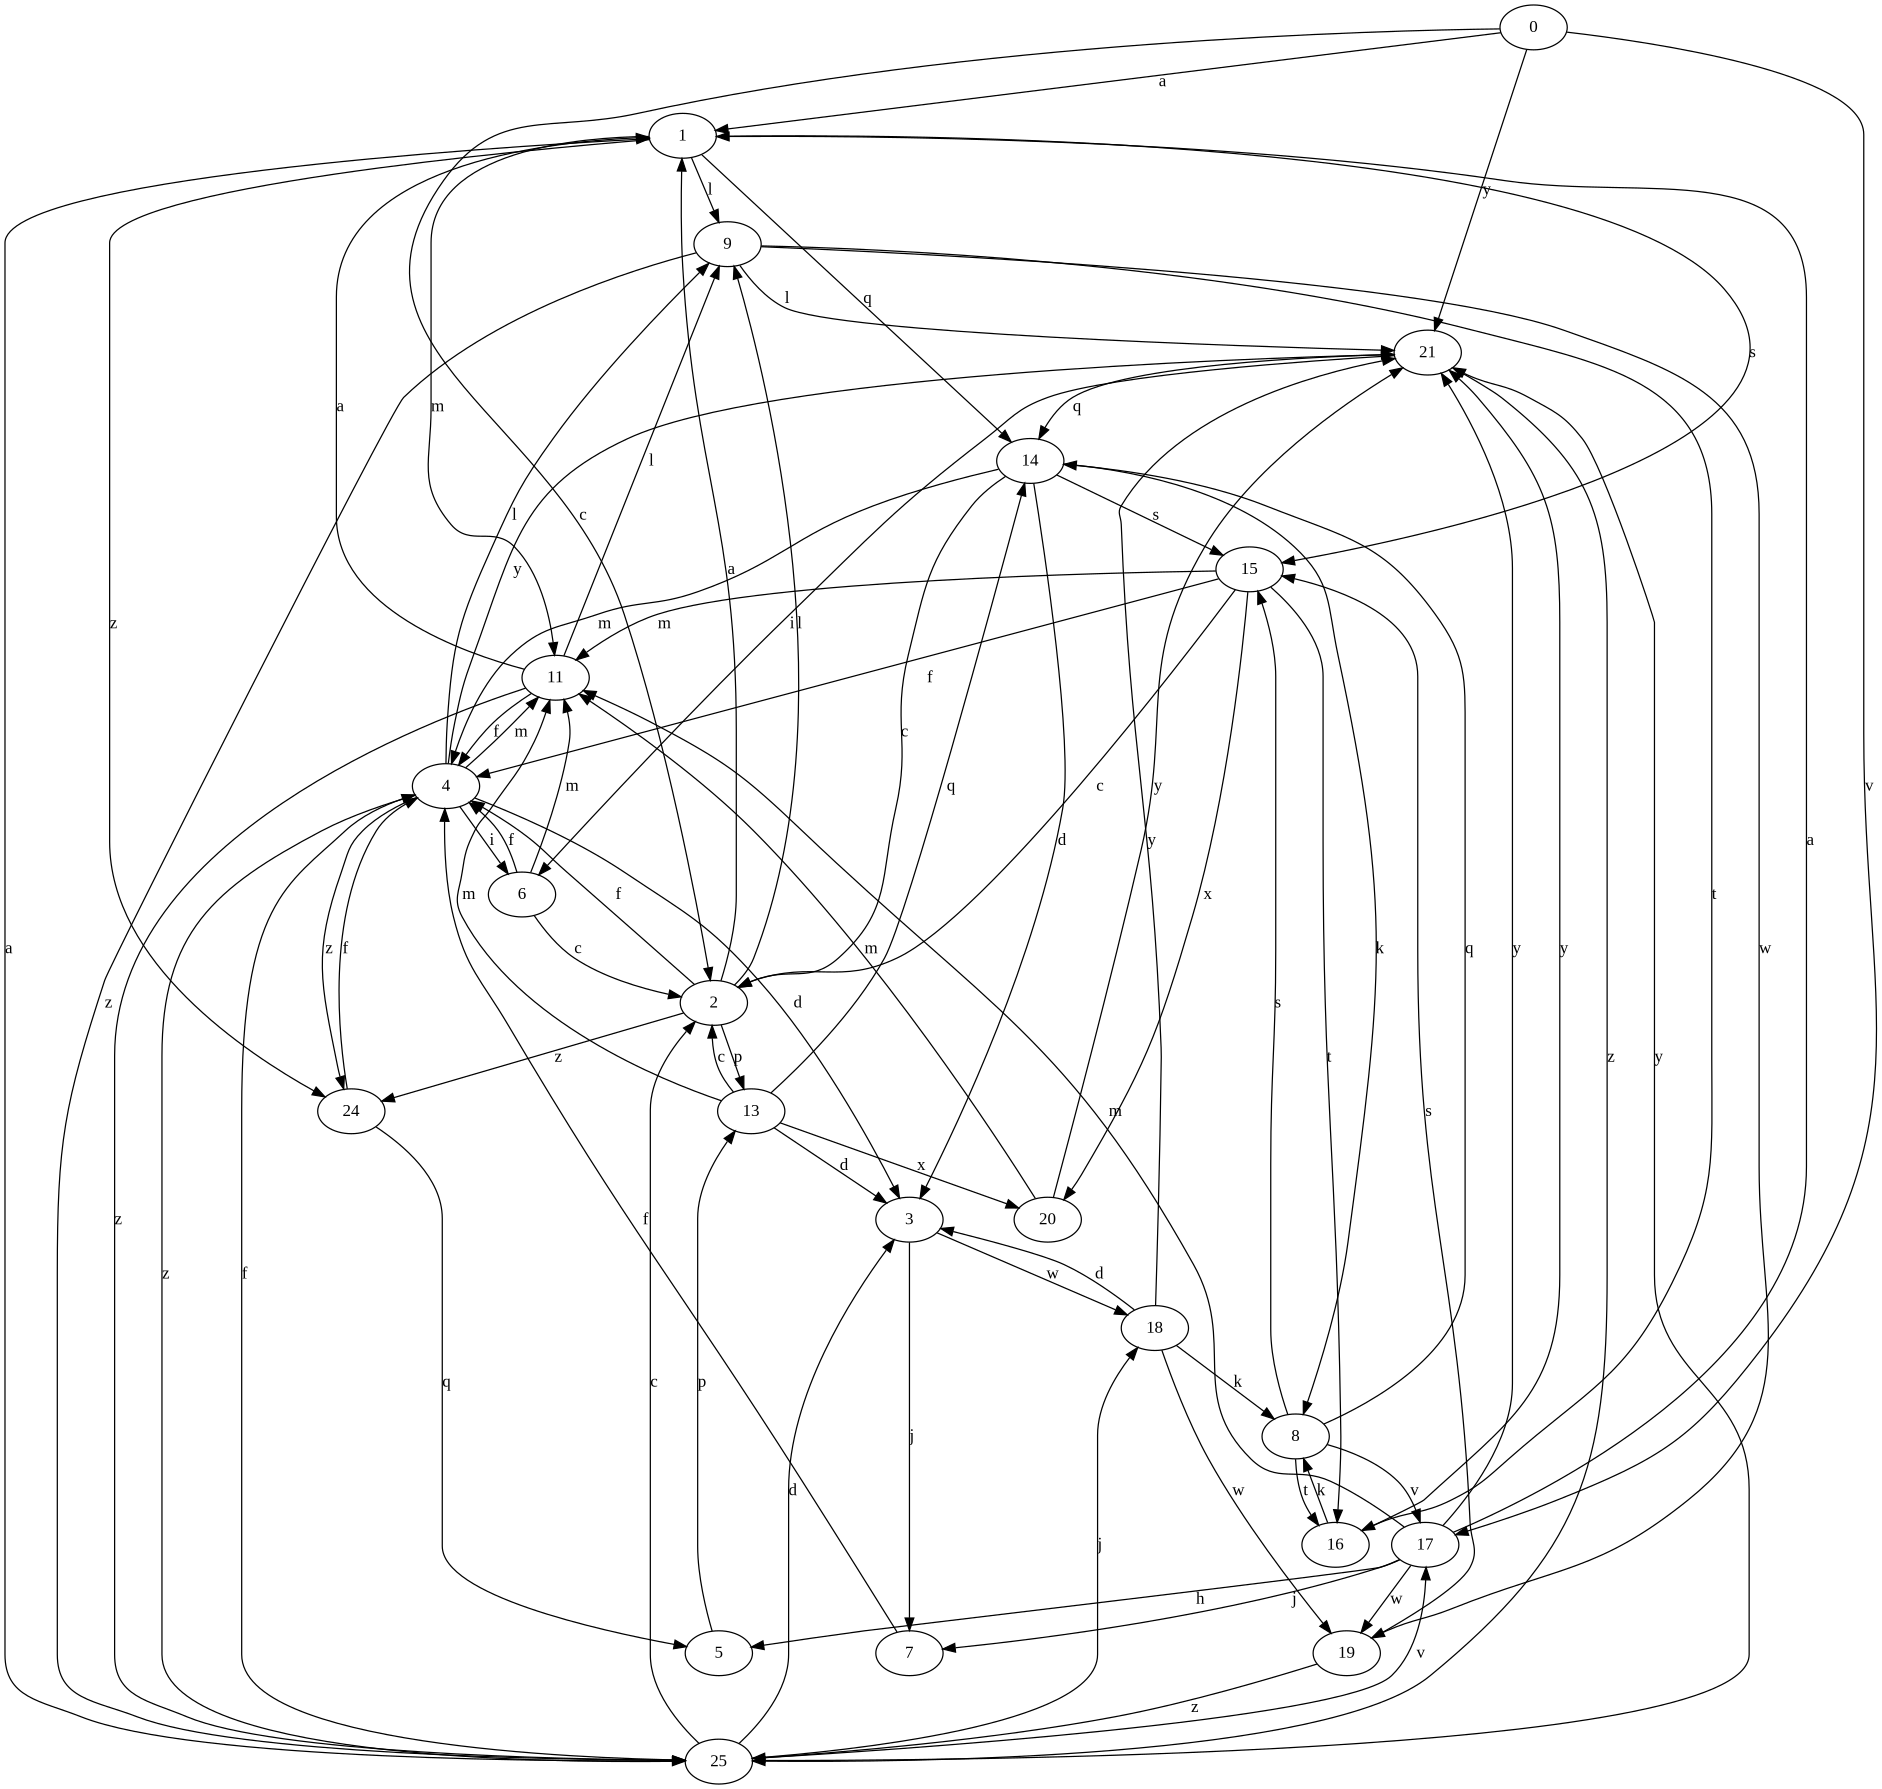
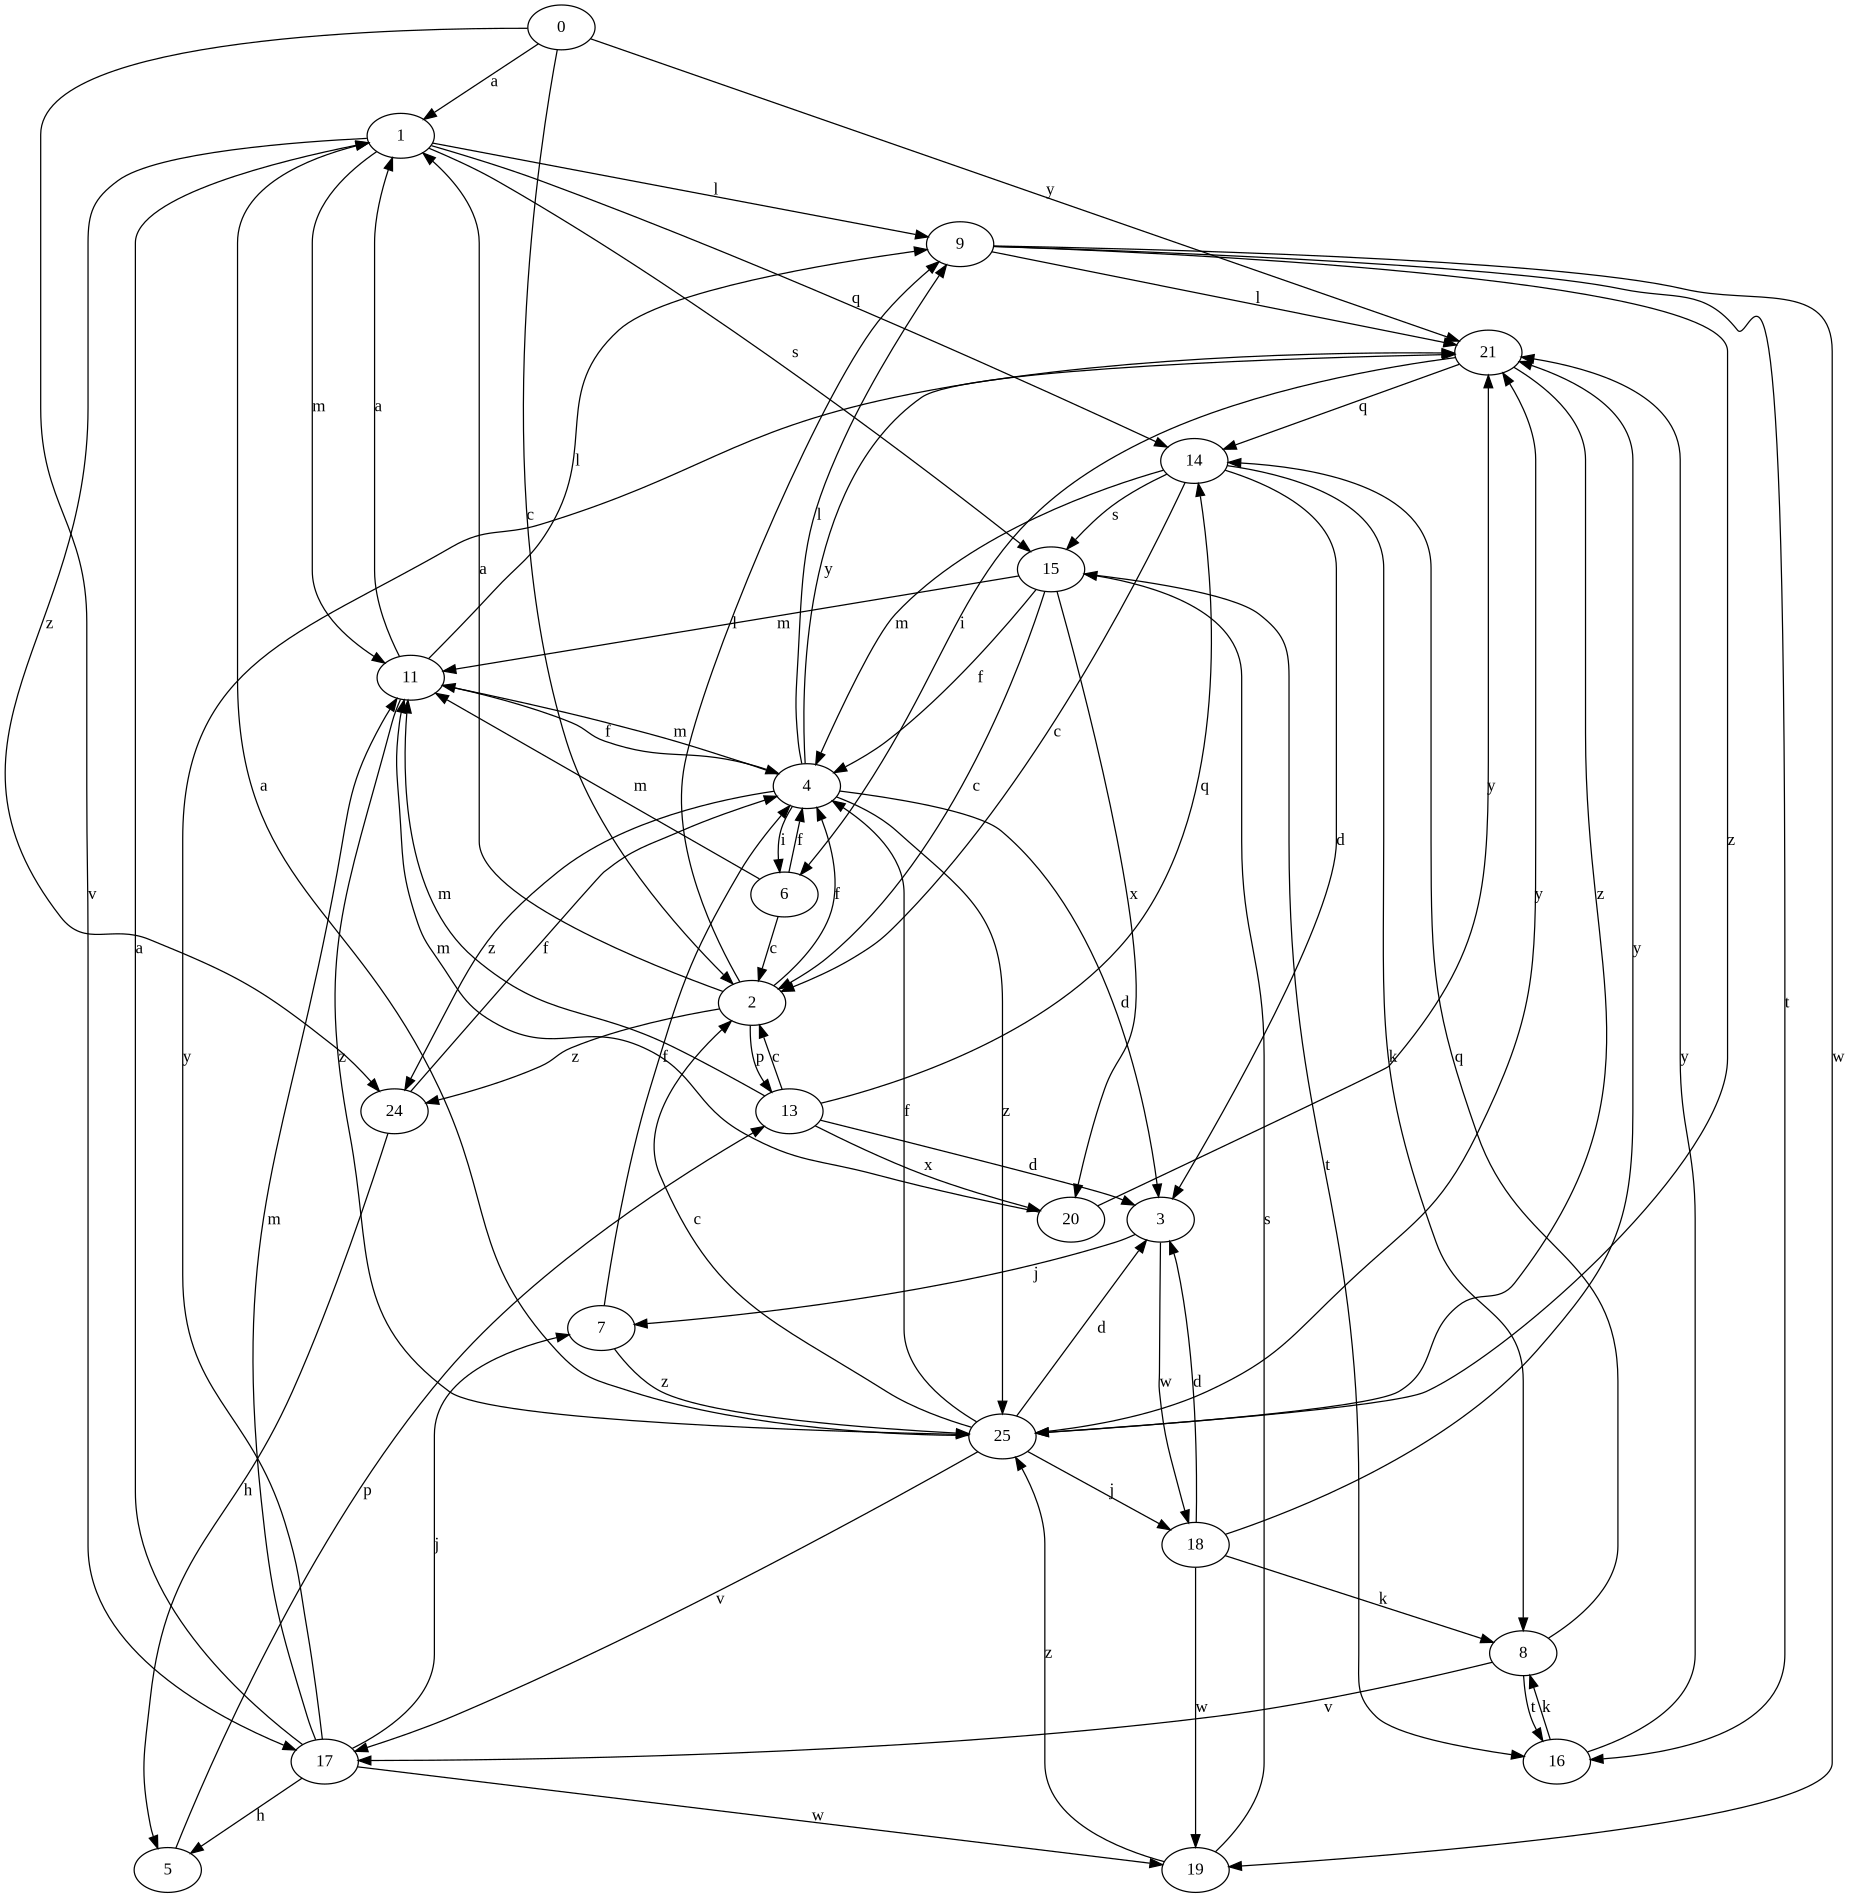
edge "8" -> "15": removed, label "s"
edge "24" -> "5": label "q" -> "h"
edge "7" -> "25": added, label "z"
